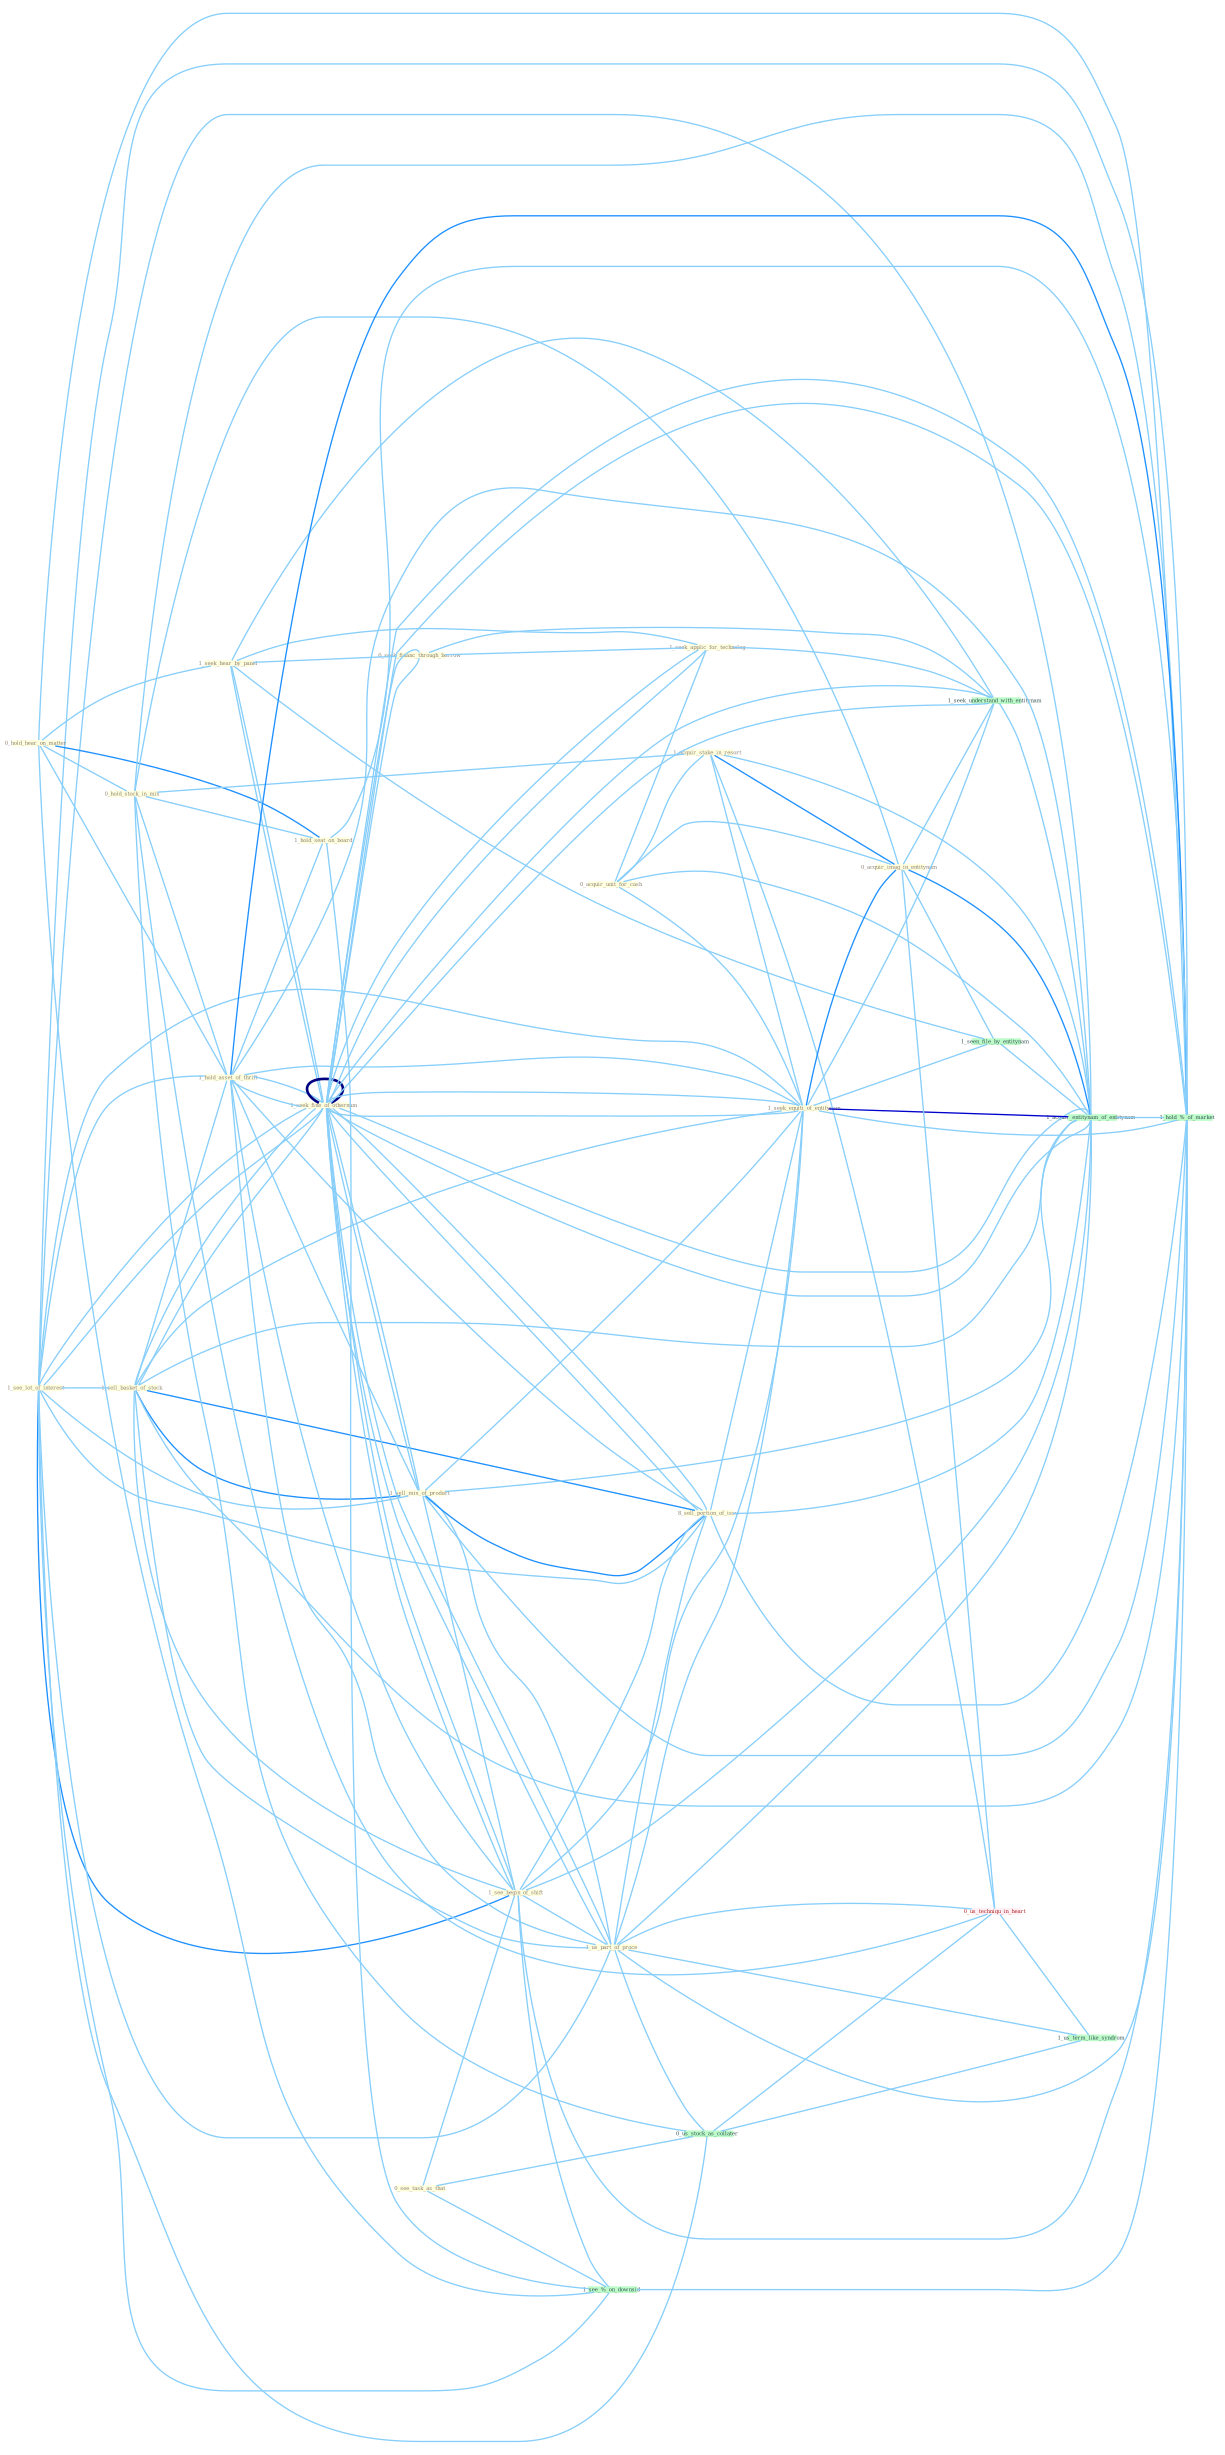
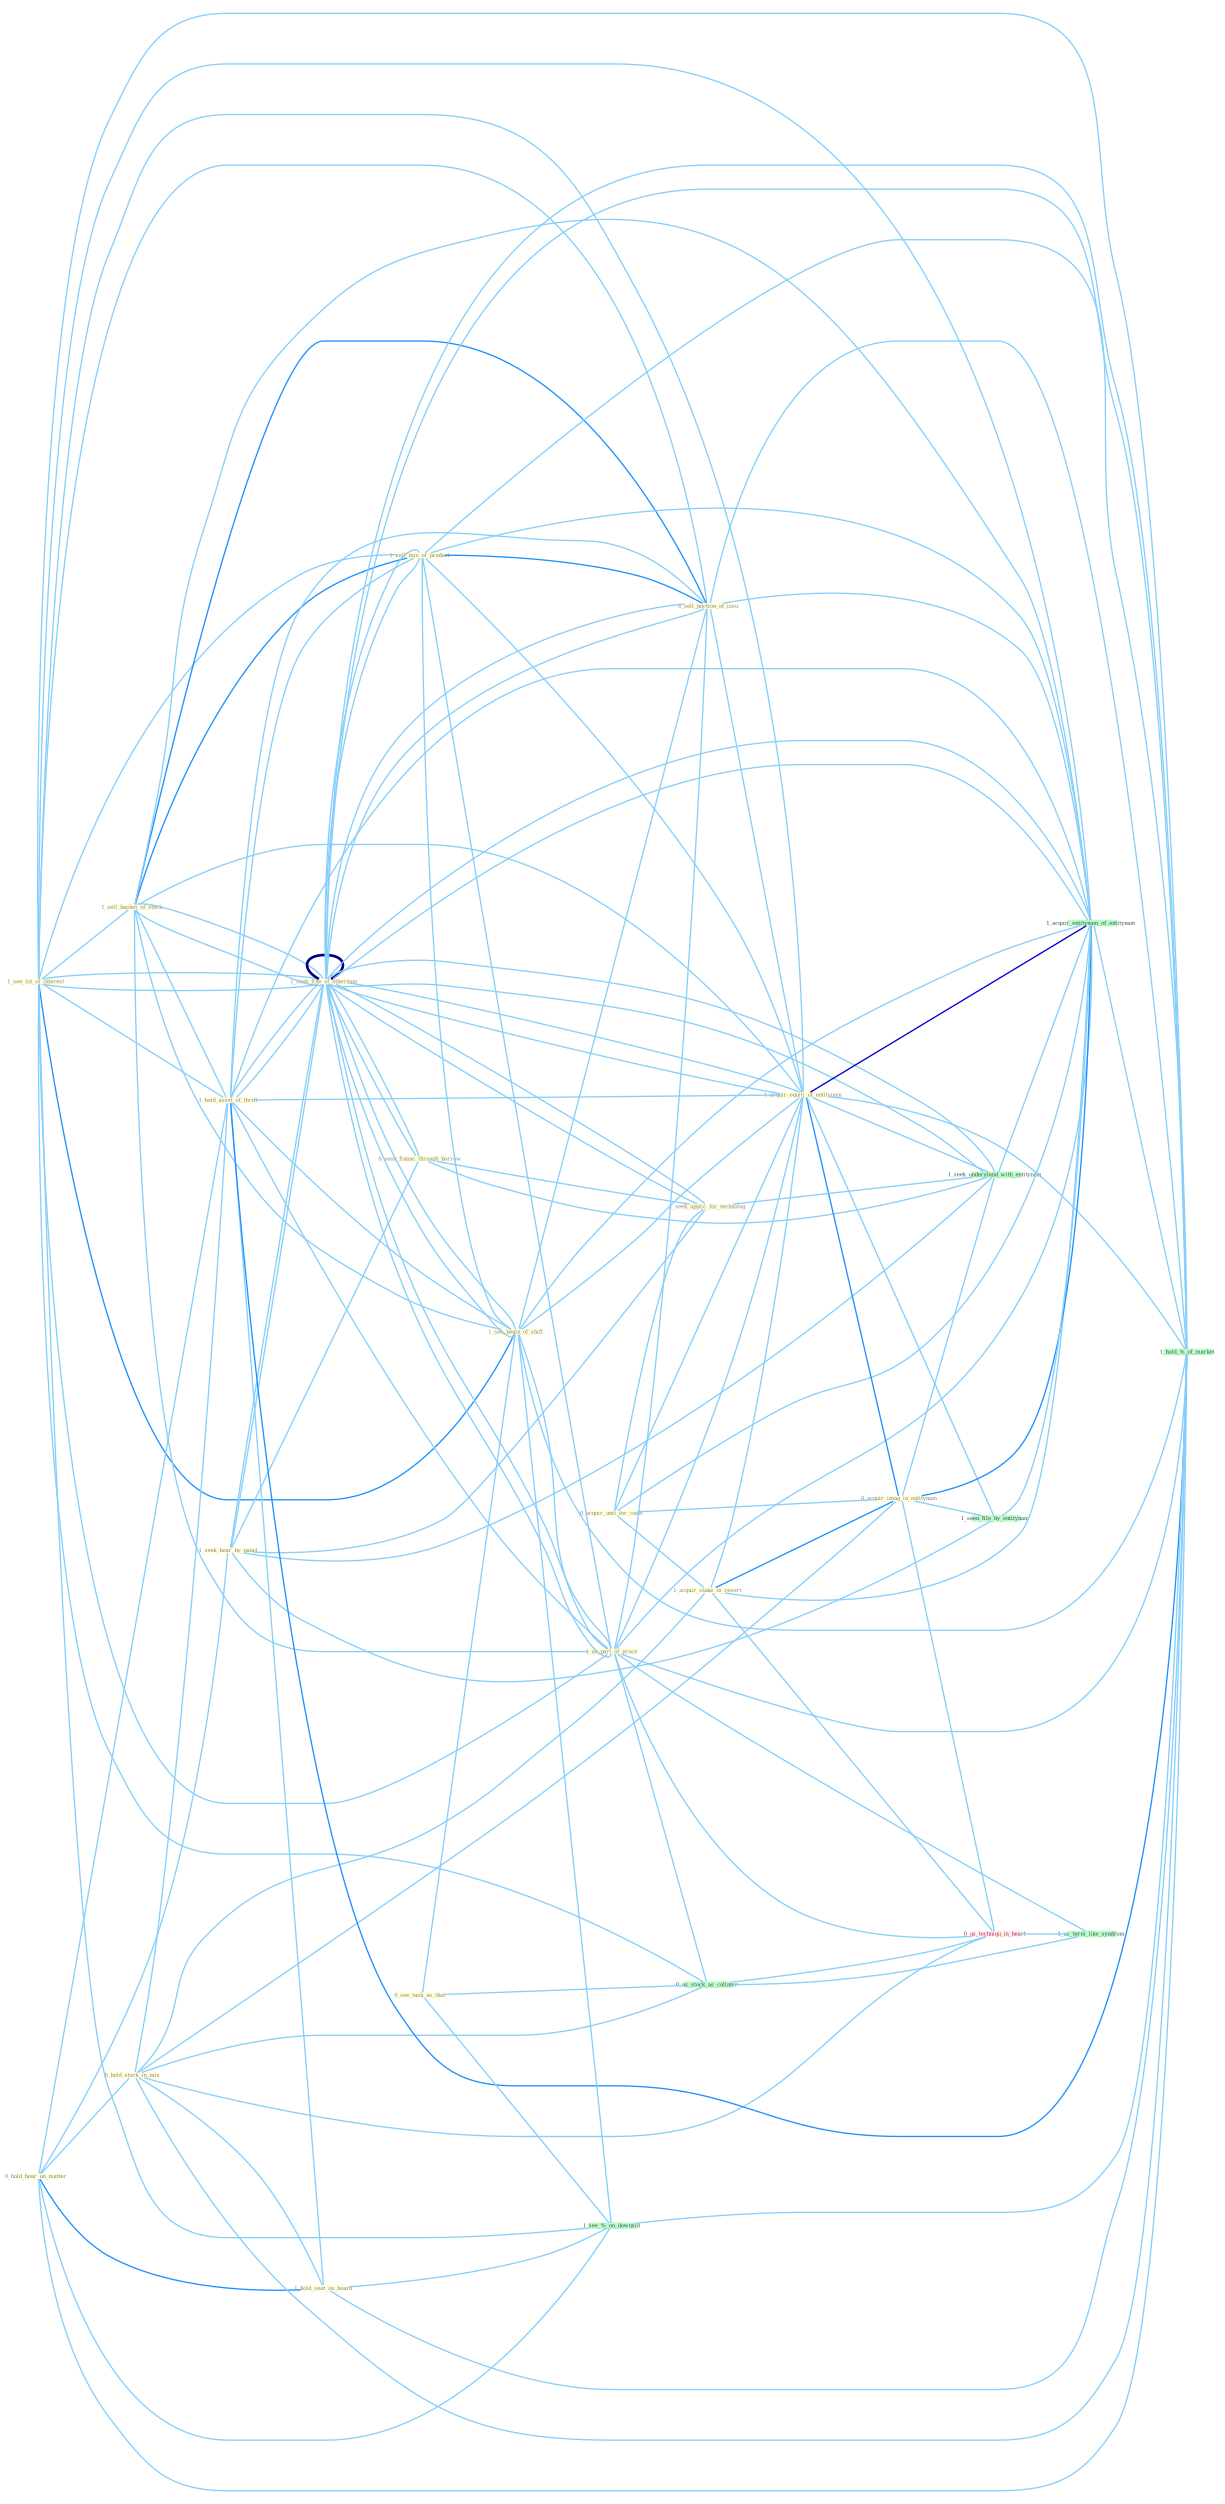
node "1_seek_equiti_of_entitynam": label "1_seek_equiti_of_entitynam" -> "1_acquir_equiti_of_entitynam"
edge "1_hold_%_of_market" -- "1_sell_basket_of_stock": removed
